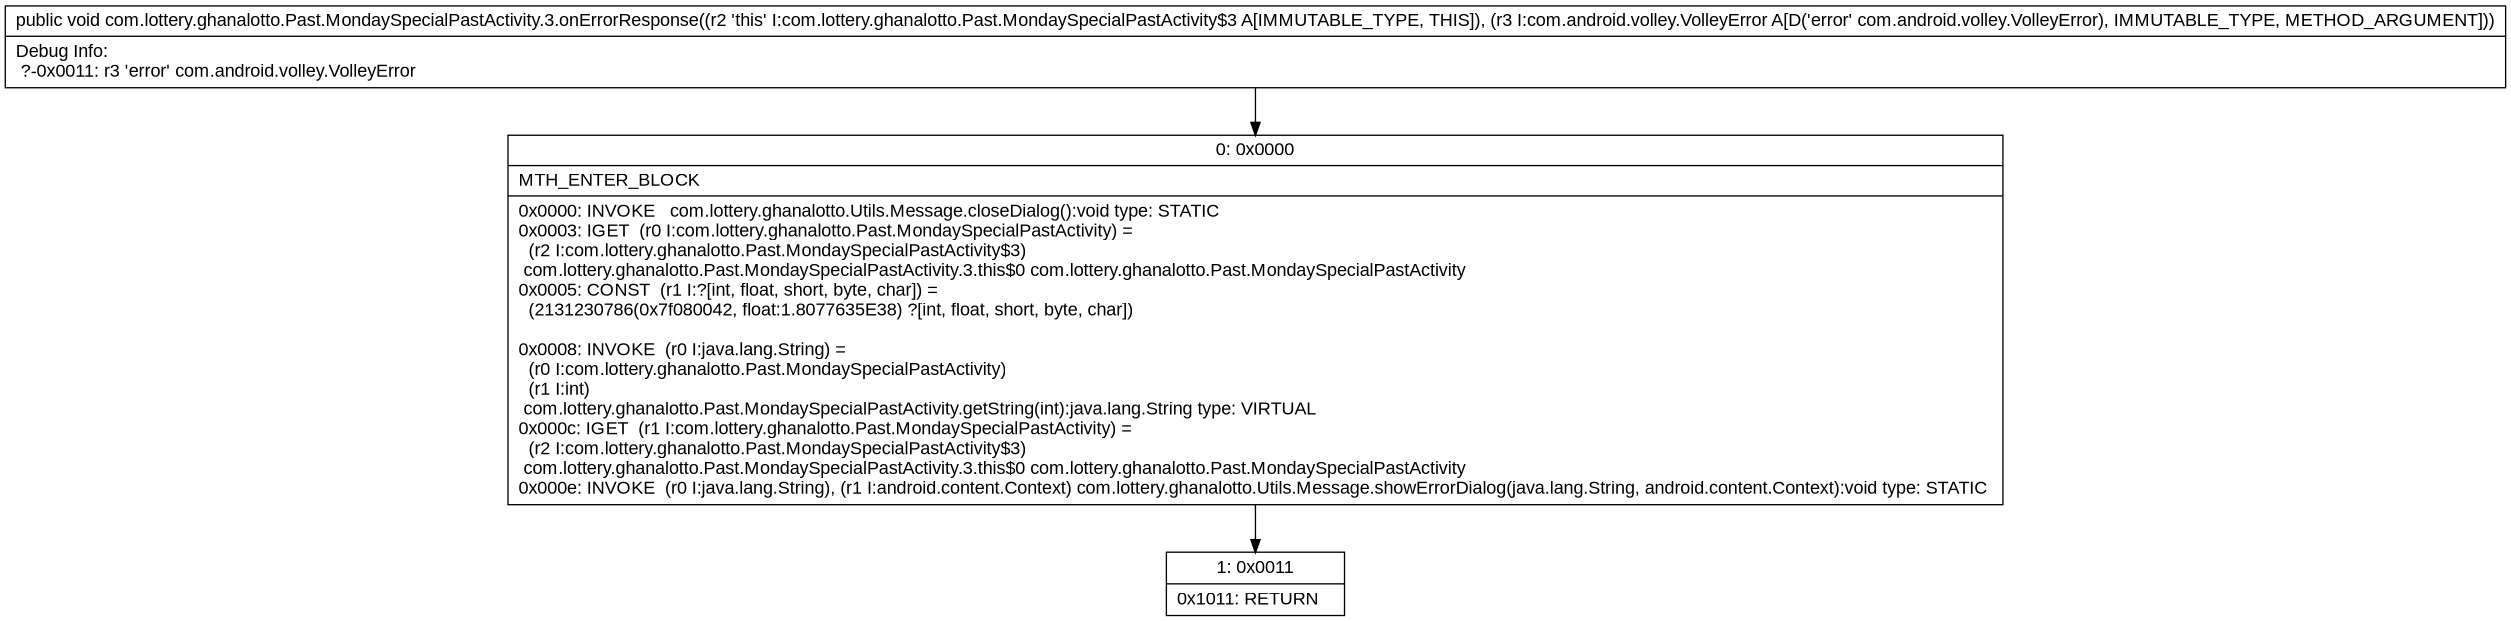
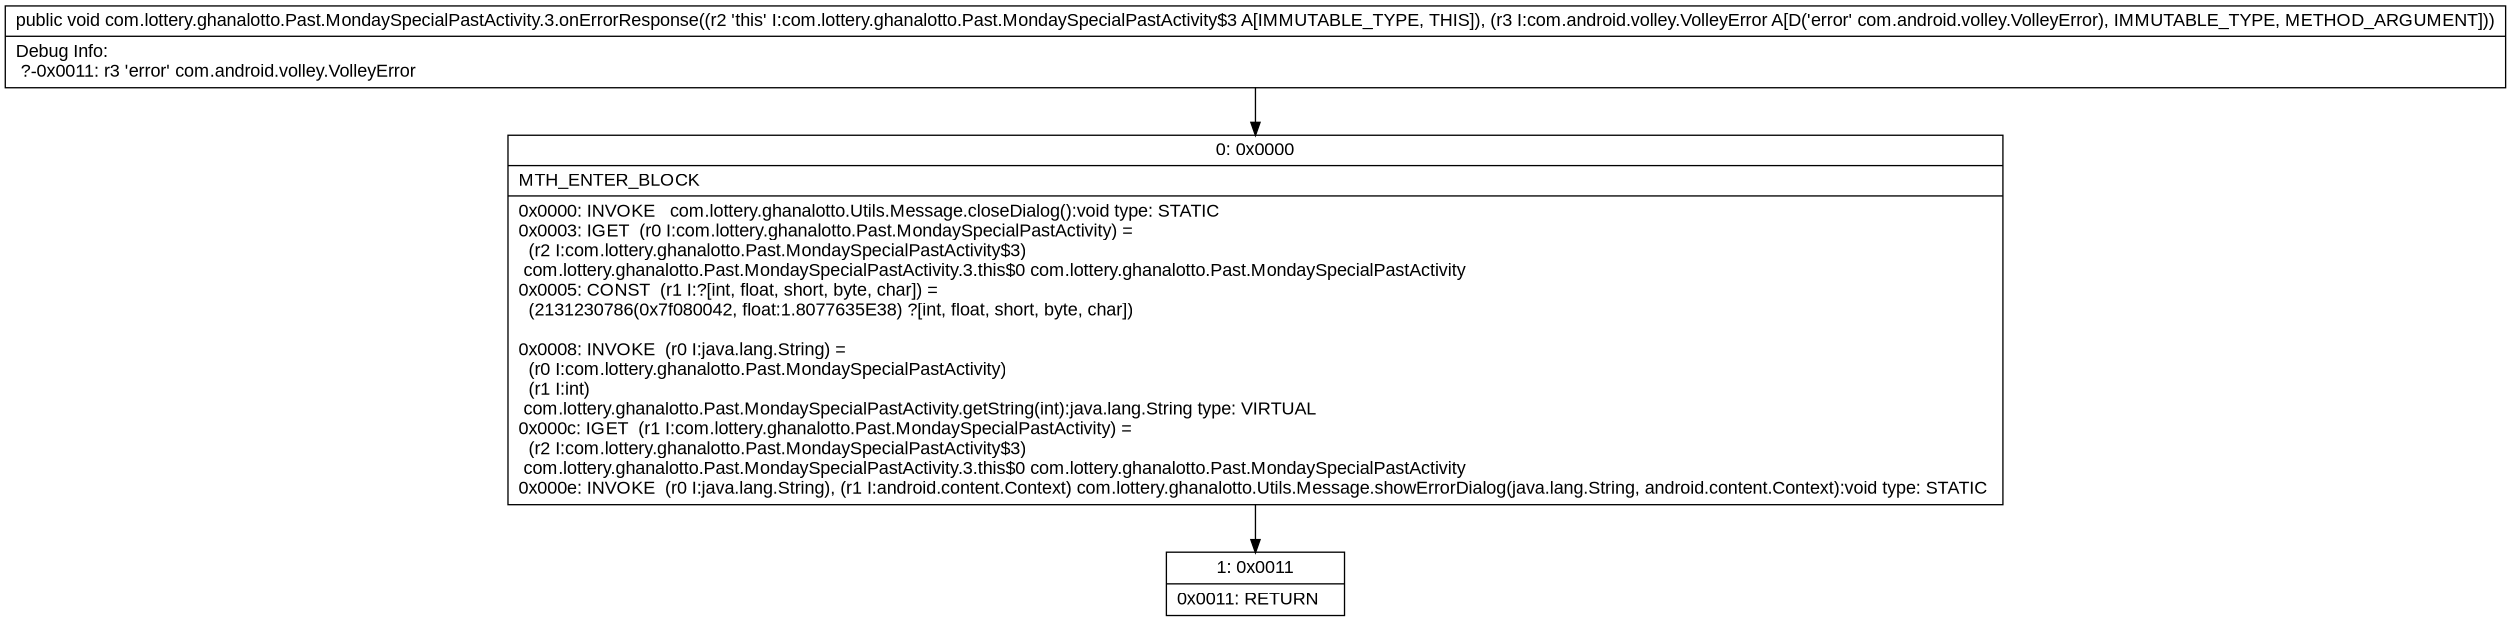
node "1: 0x0011": text "0x1011: RETURN" -> "0x0011: RETURN"
